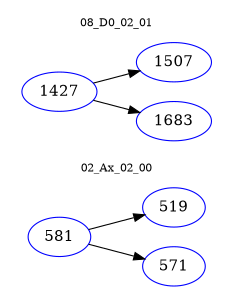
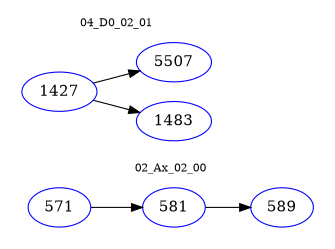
cluster "08_D0_02_01": label "08_D0_02_01" -> "04_D0_02_01"
node "1507": label "1507" -> "5507"
node "1683": label "1683" -> "1483"
node "519": label "519" -> "589"
edge "581" -> "571": reversed
